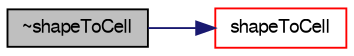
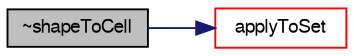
node "shapeToCell": label "shapeToCell" -> "applyToSet"
